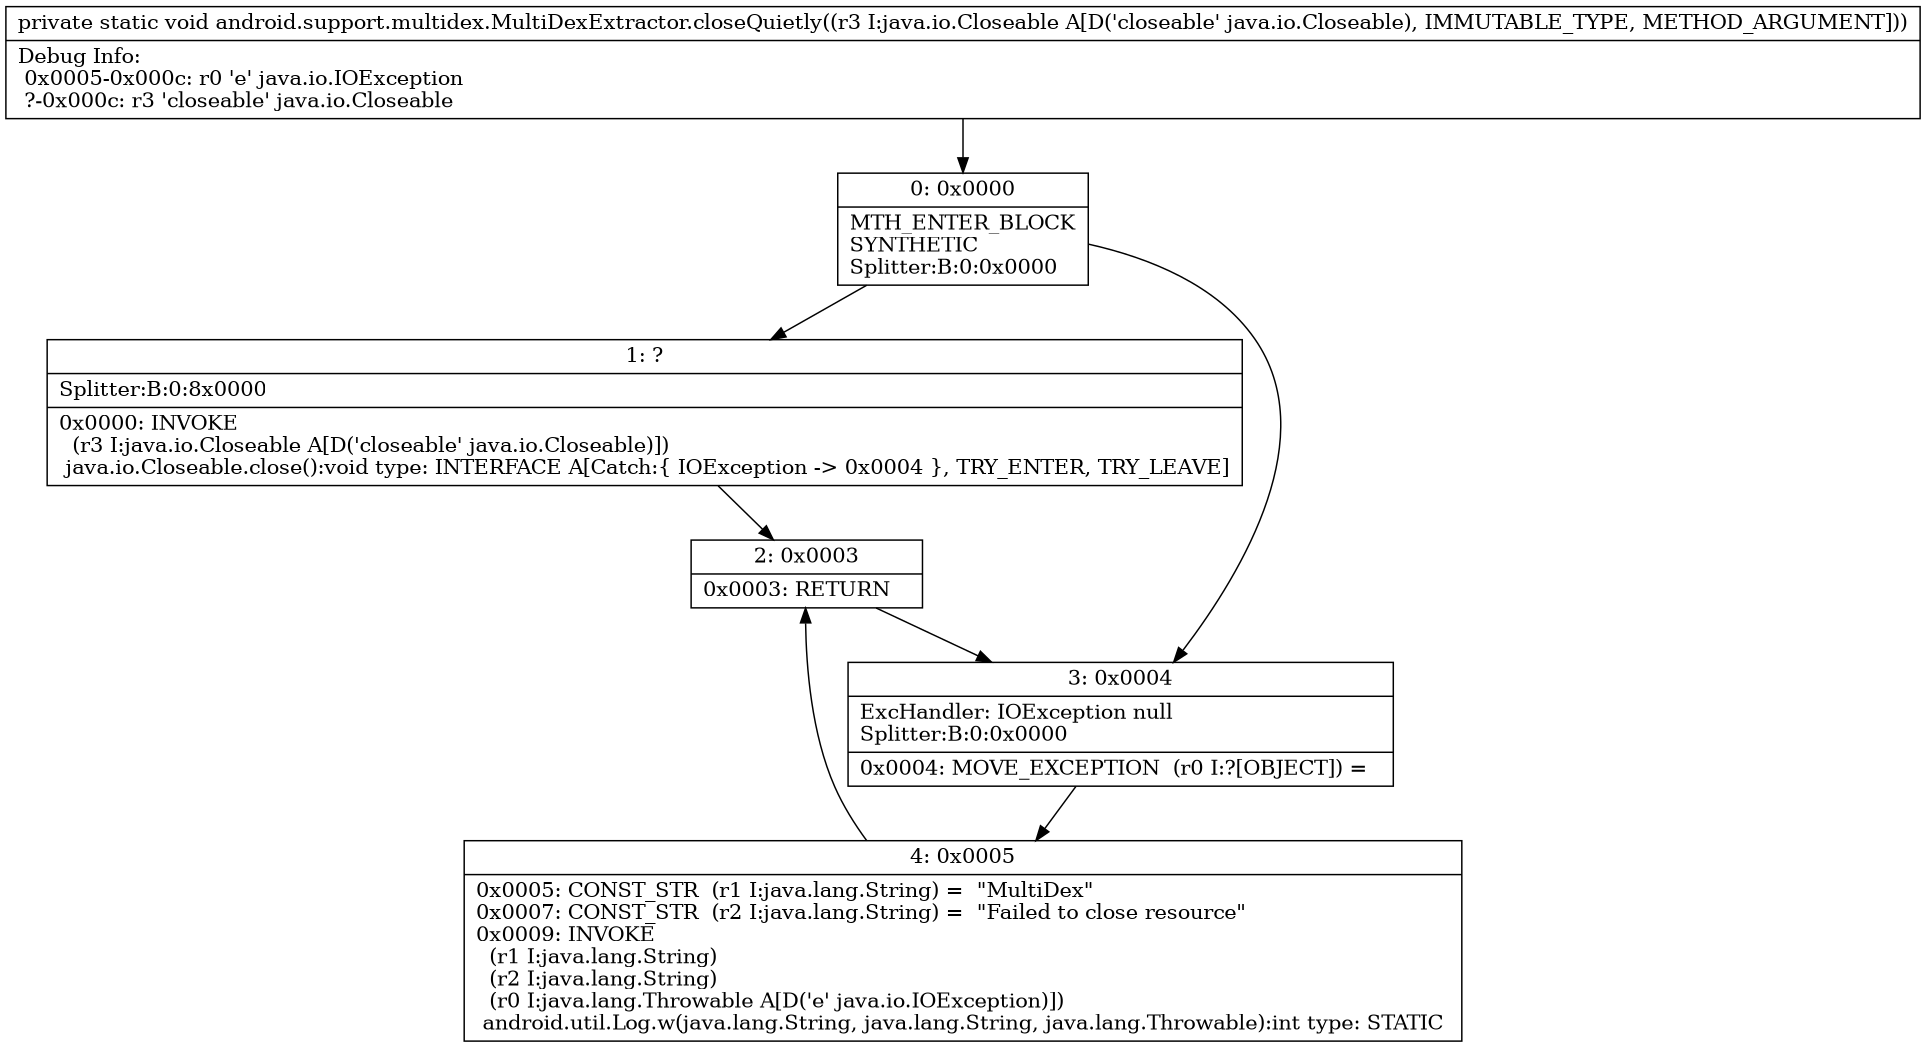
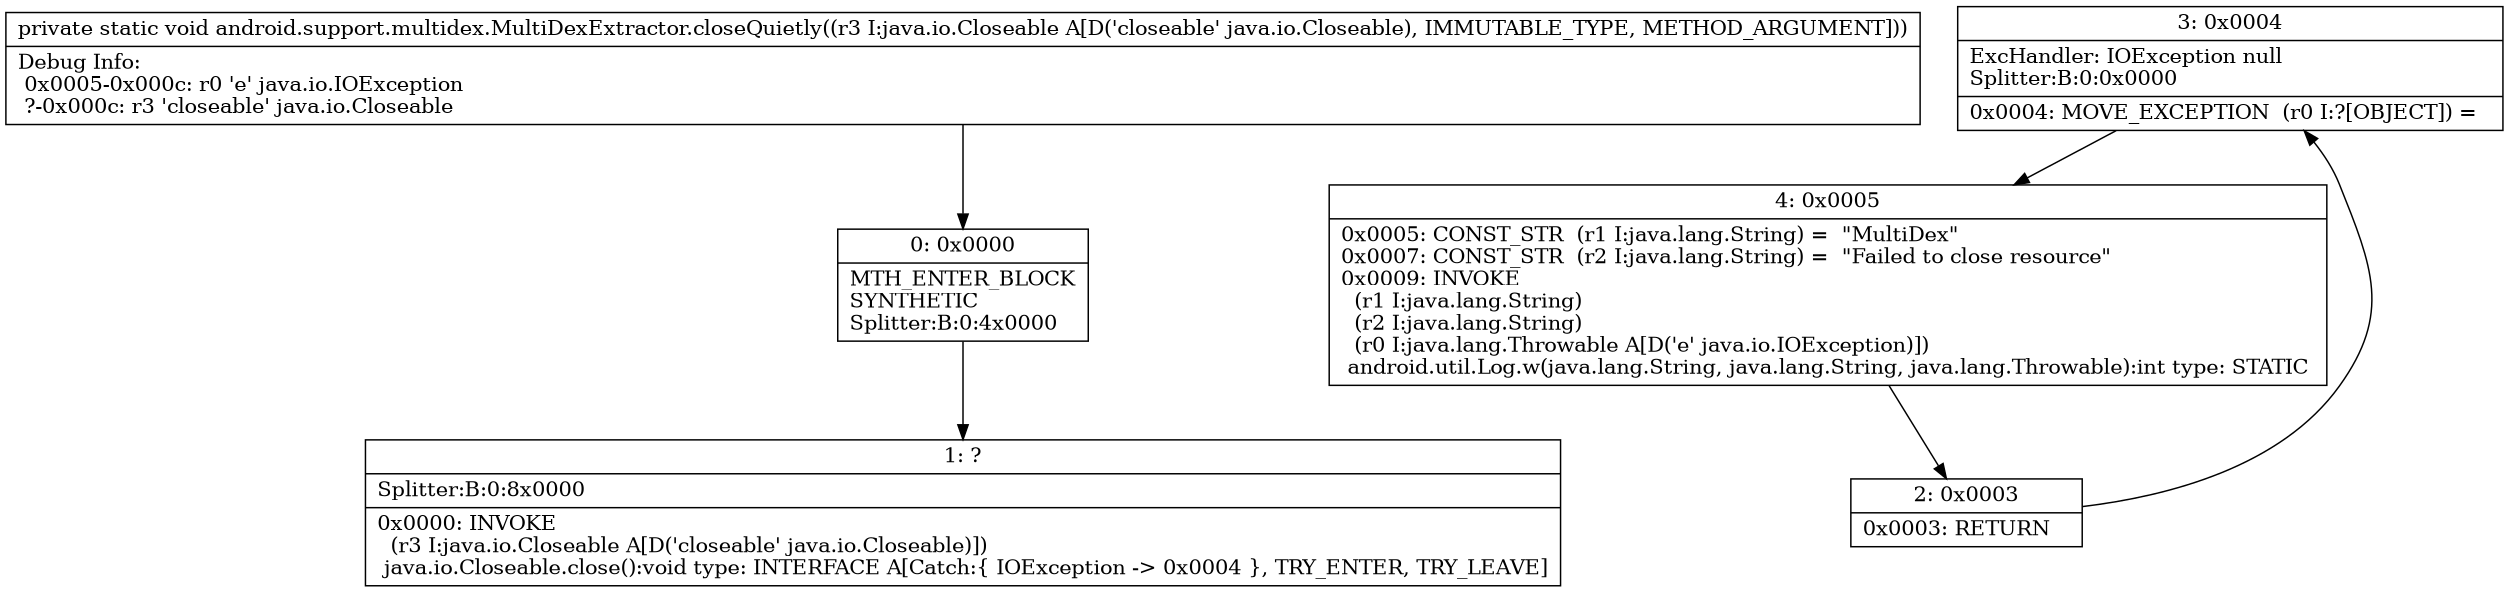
node "0: 0x0000": text "Splitter:B:0:0x0000" -> "Splitter:B:0:4x0000"
edge "0: 0x0000" -> "3: 0x0004": removed
edge "1: ?" -> "2: 0x0003": removed
